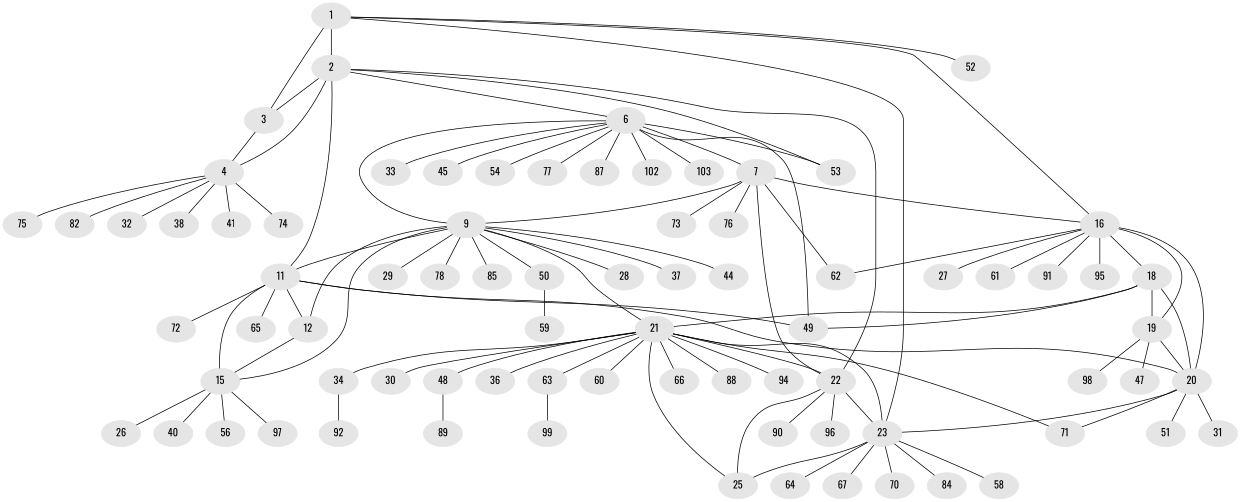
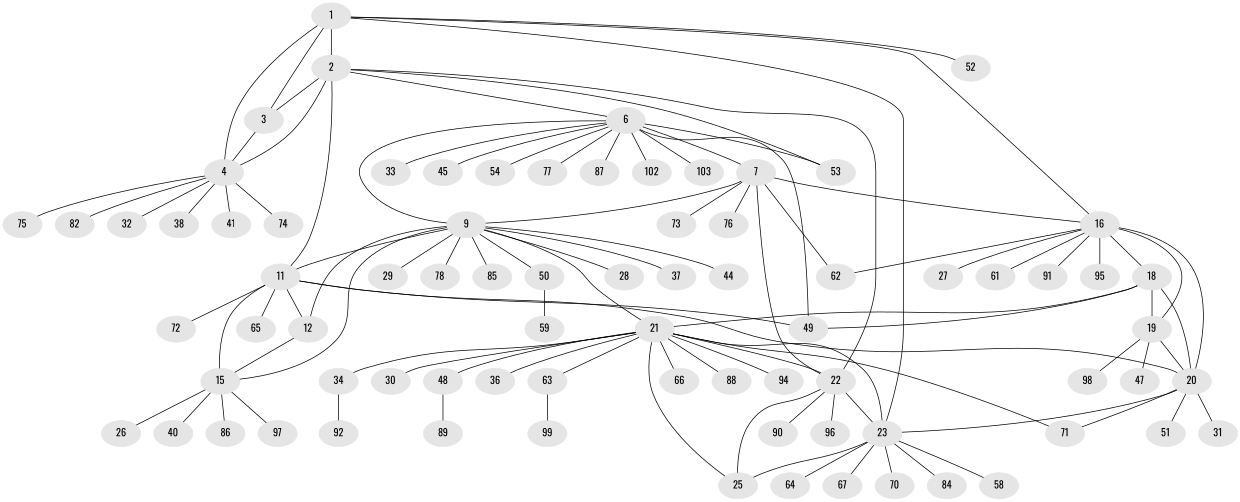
edge "1" -- "4": added
node "60": removed
node "56": label "56" -> "86"
